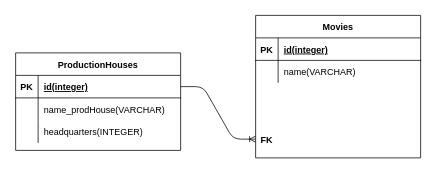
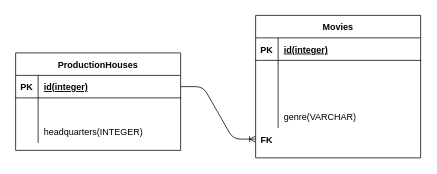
node "name(VARCHAR)": removed
node "name_prodHouse(VARCHAR)": removed
node "genre(VARCHAR)": added
